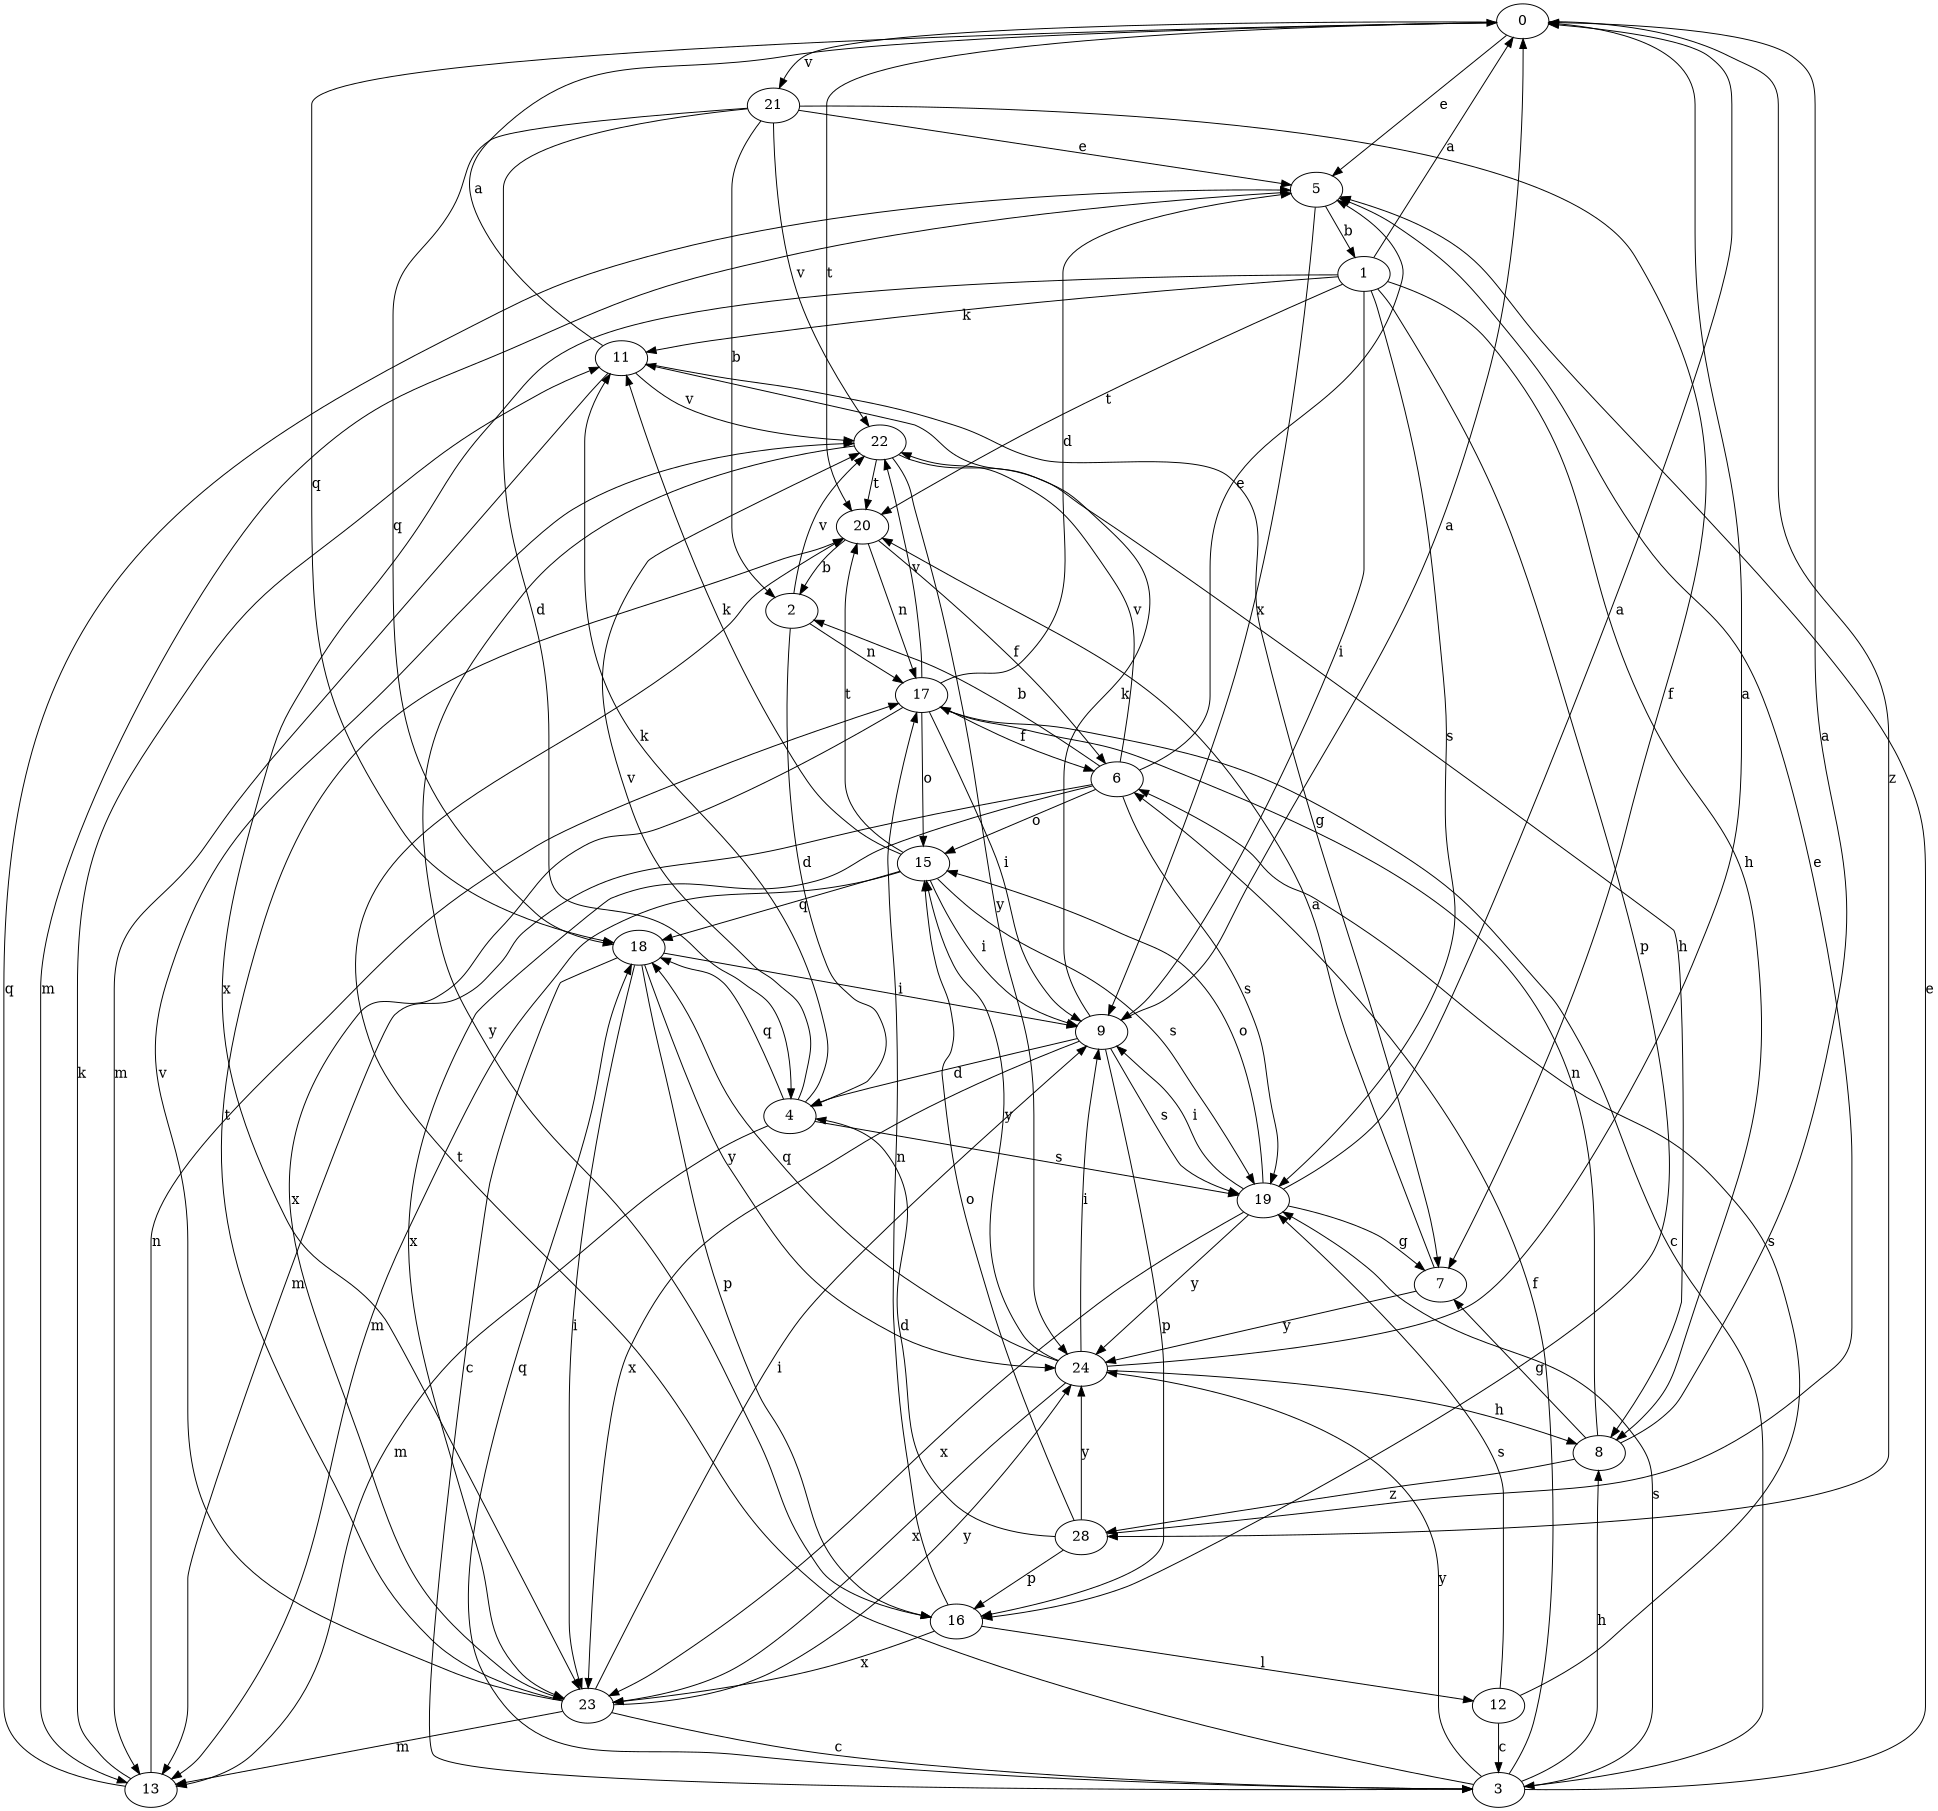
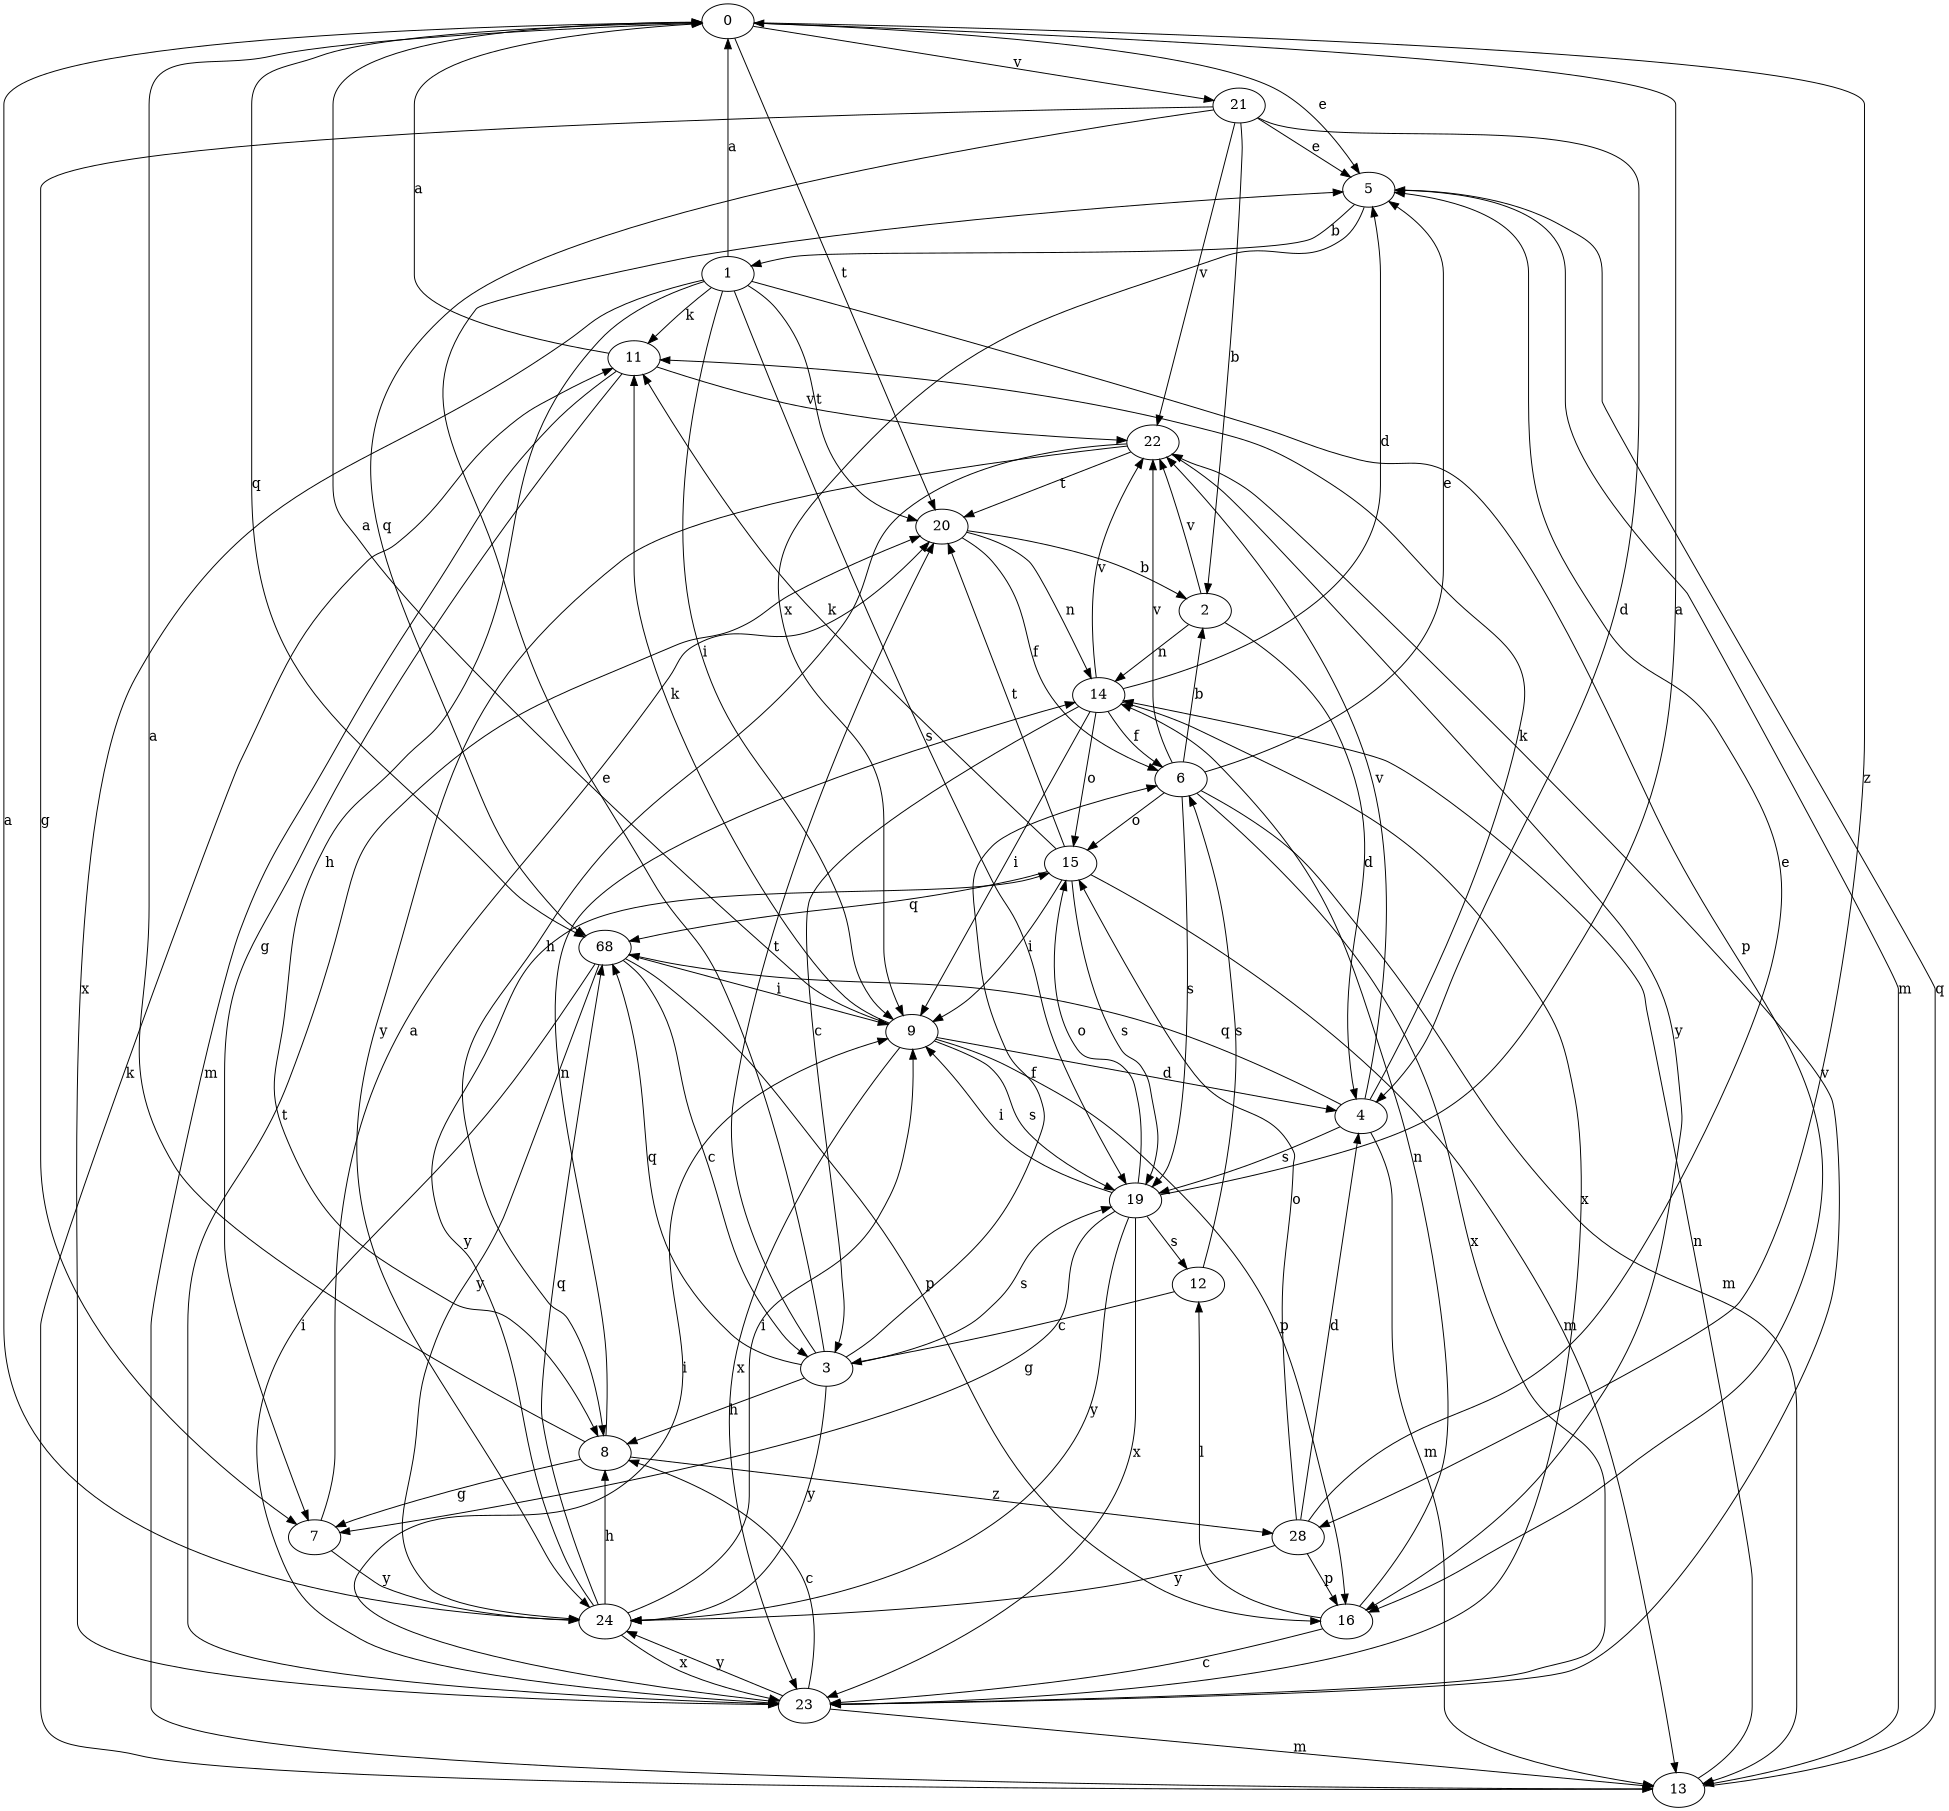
node "17": label "17" -> "14"
edge "21" -> "7": label "f" -> "g"
node "18": label "18" -> "68"
edge "12" -> "19": reversed
edge "16" -> "23": label "x" -> "c"
edge "23" -> "3": now "23" -> "8"
